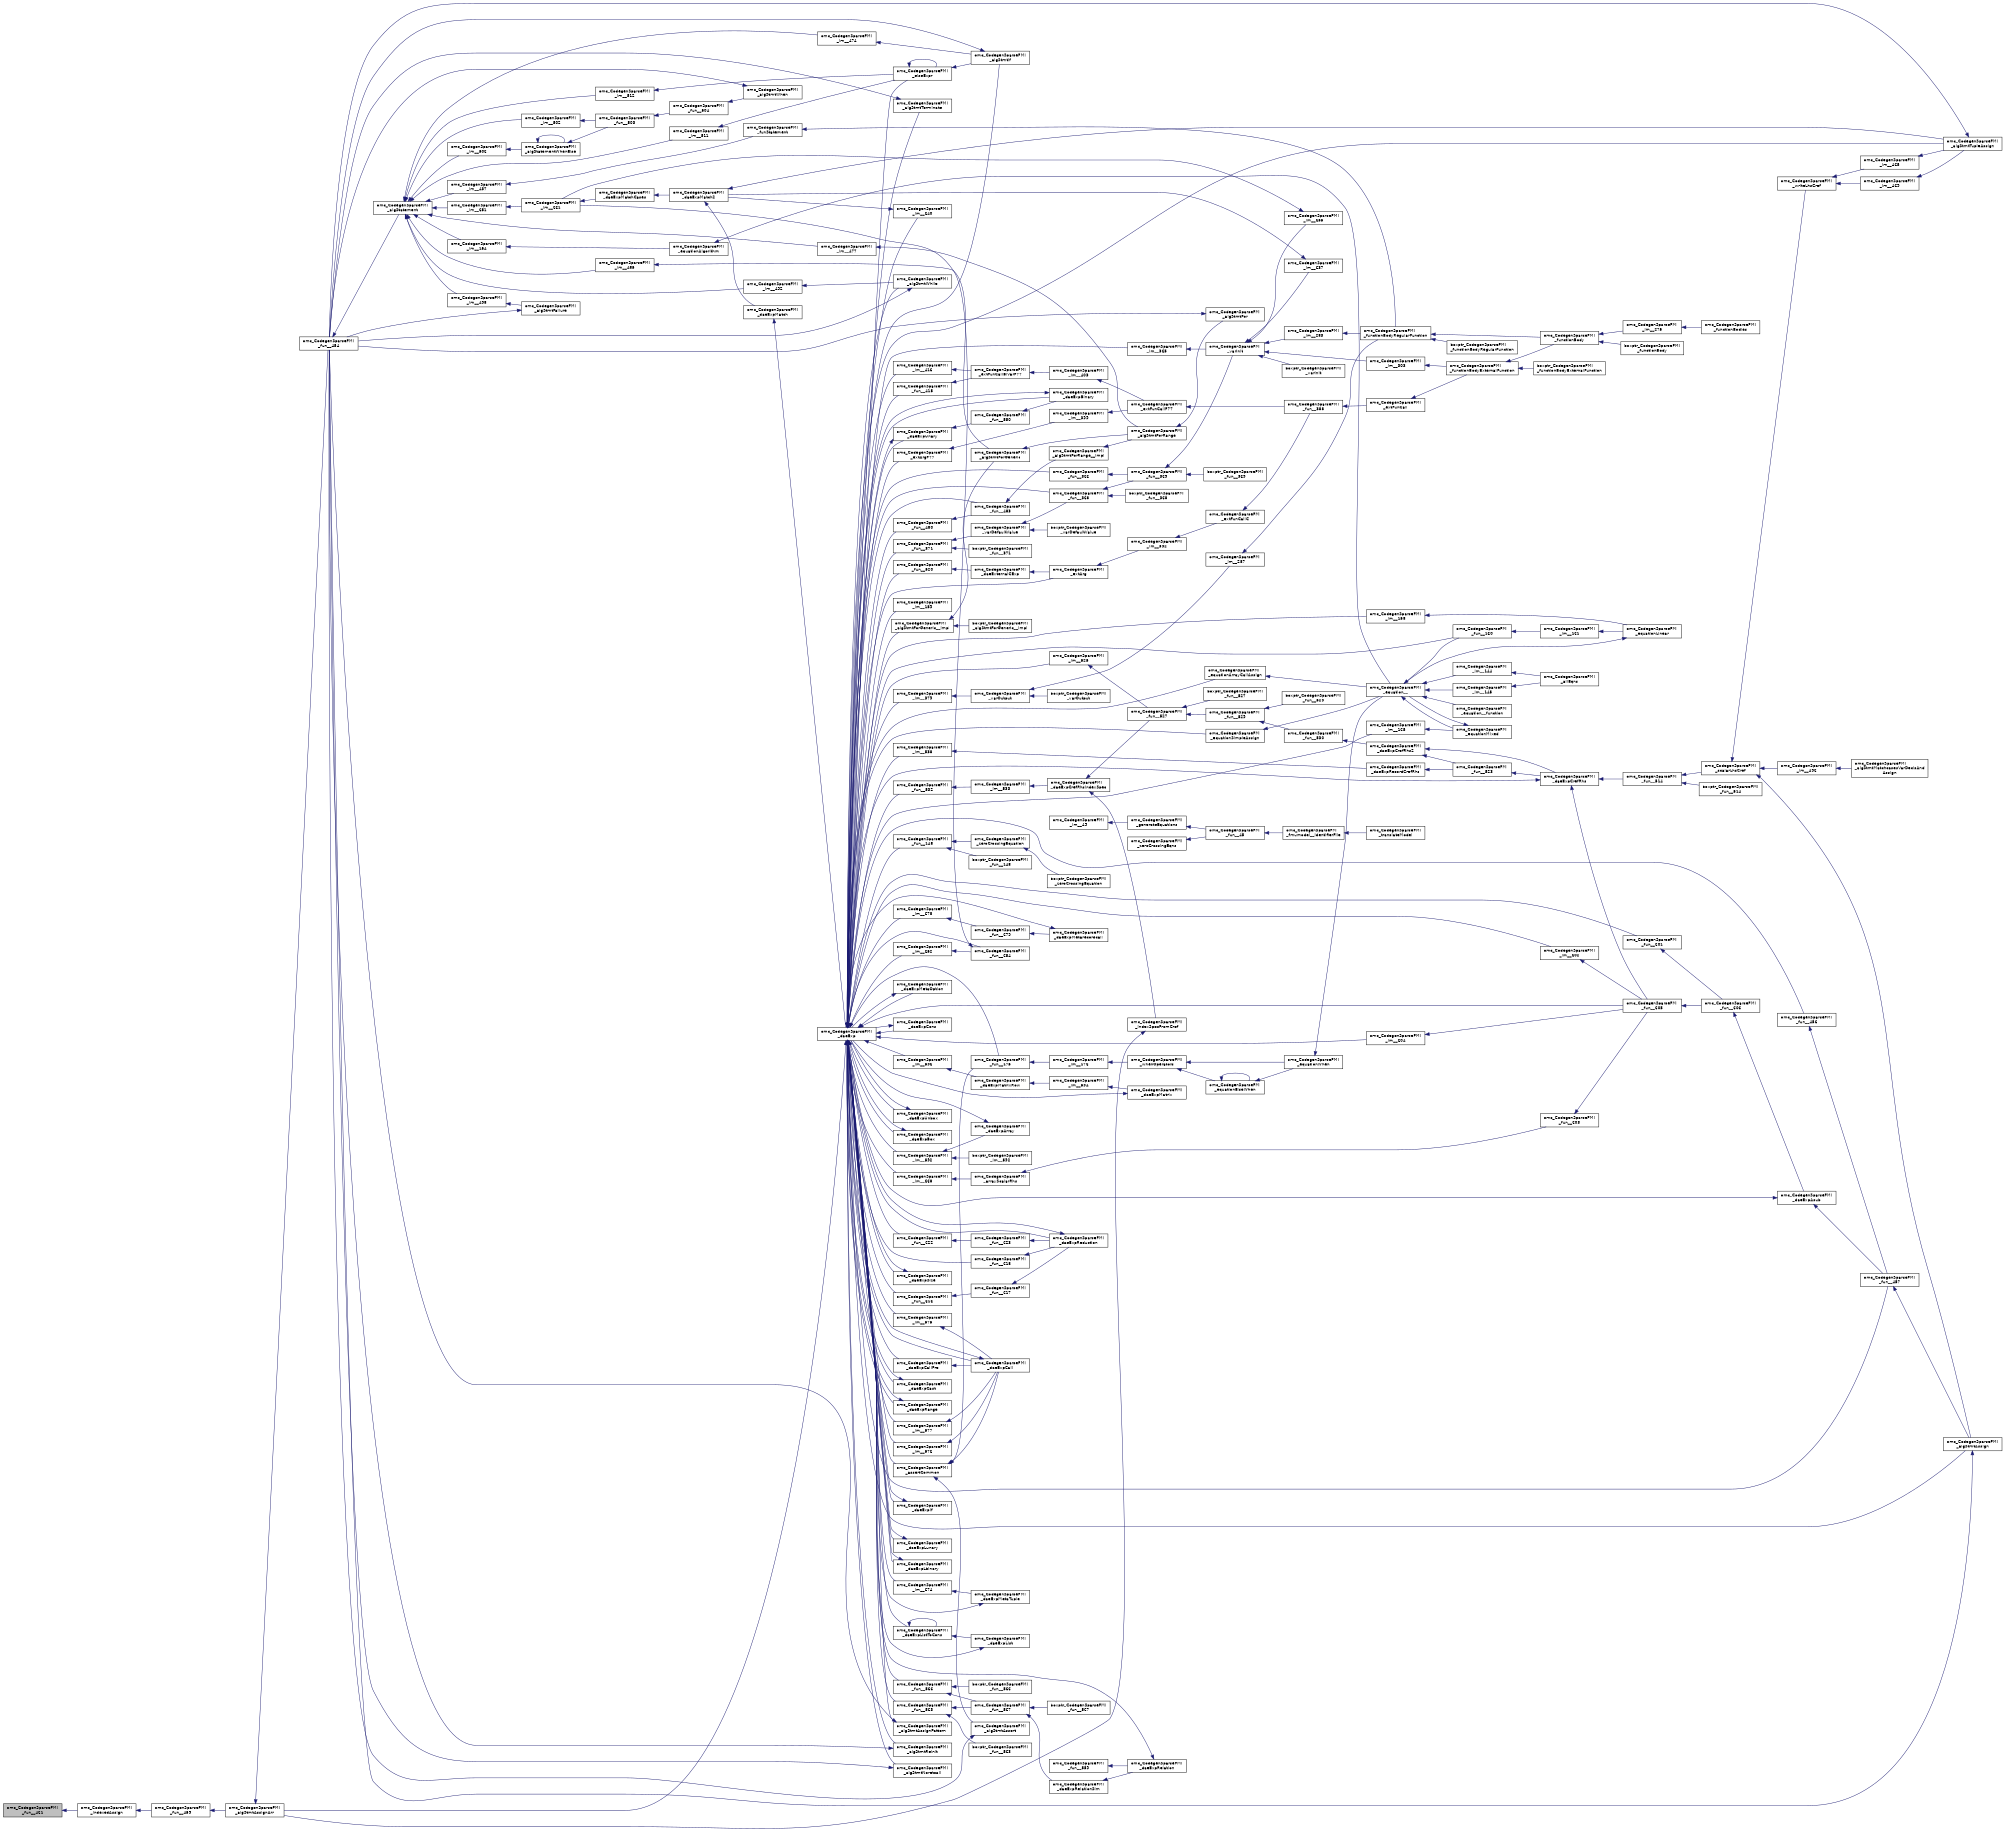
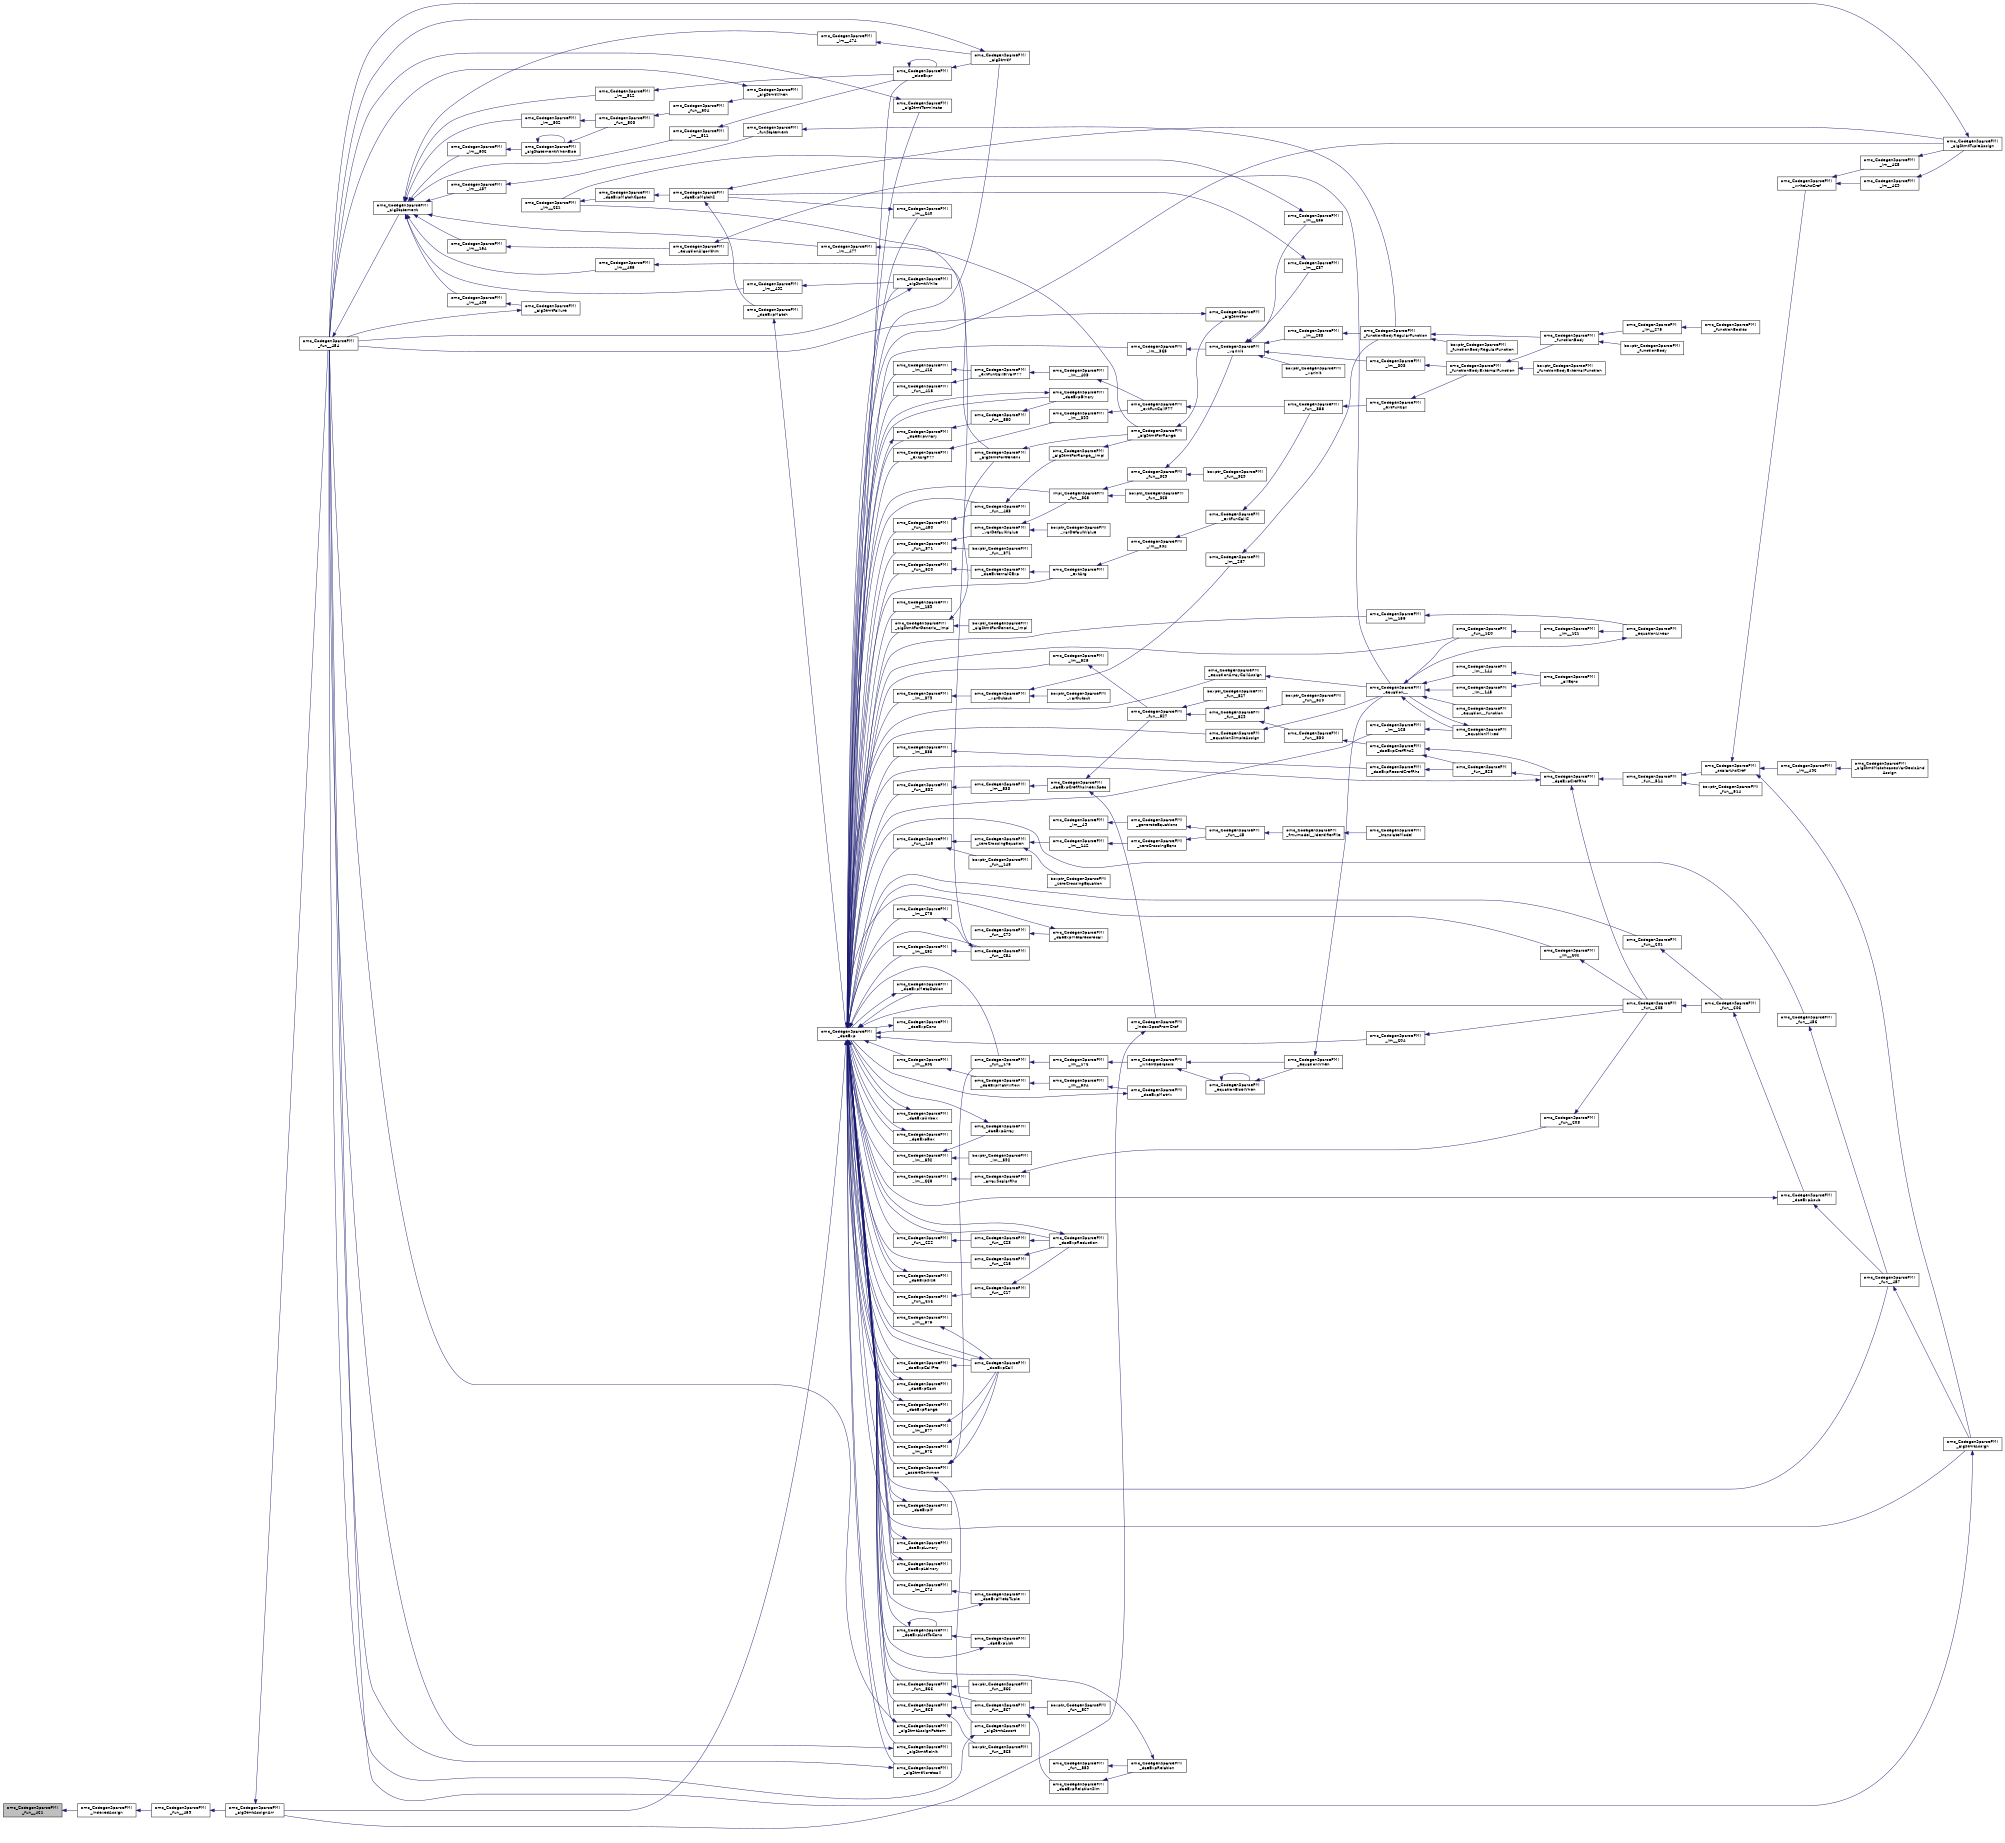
node "omc_CodegenSparseFMI _lm__651": removed
node "omc_CodegenSparseFMI _fun__366": removed
node "omc_CodegenSparseFMI _fun__368": label "omc_CodegenSparseFMI _fun__368" -> "impl_CodegenSparseFMI _fun__368"
node "omc_CodegenSparseFMI _lm__142": added
edge "omc_CodegenSparseFMI _fun__679" -> "omc_CodegenSparseFMI _lm__678": now "omc_CodegenSparseFMI _fun__654" -> "omc_CodegenSparseFMI _lm__678"
